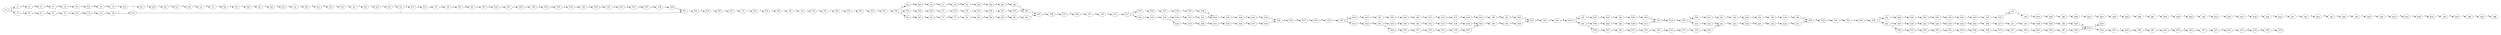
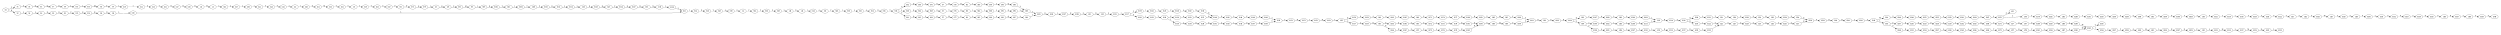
edge "S273" -> "S276": now "S270" -> "S276"
